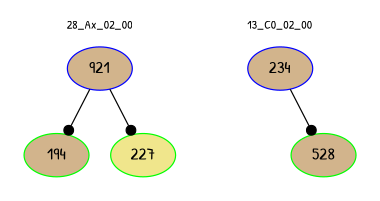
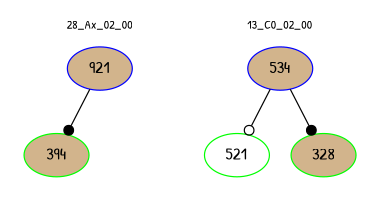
node "234": label "234" -> "534"
node "194": label "194" -> "394"
node "227": removed
node "521": added
node "528": label "528" -> "328"
